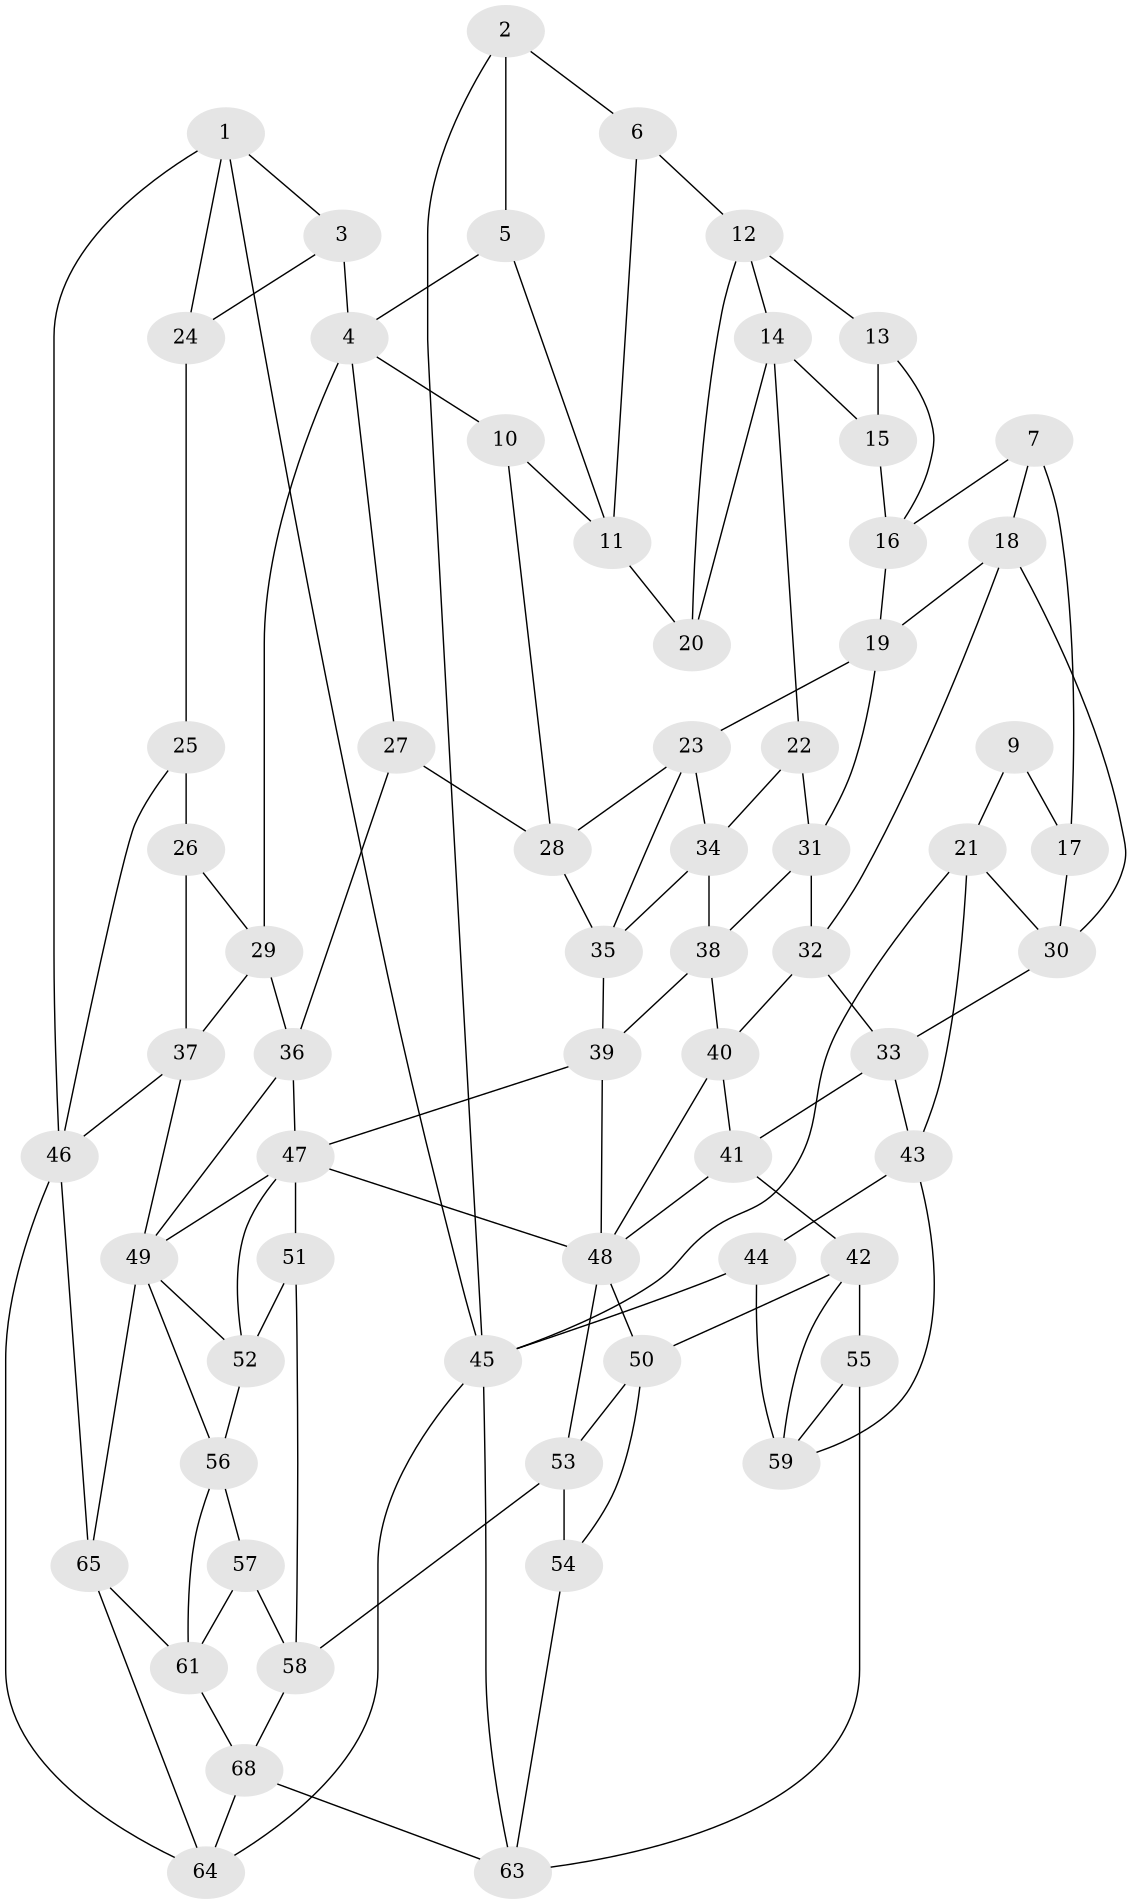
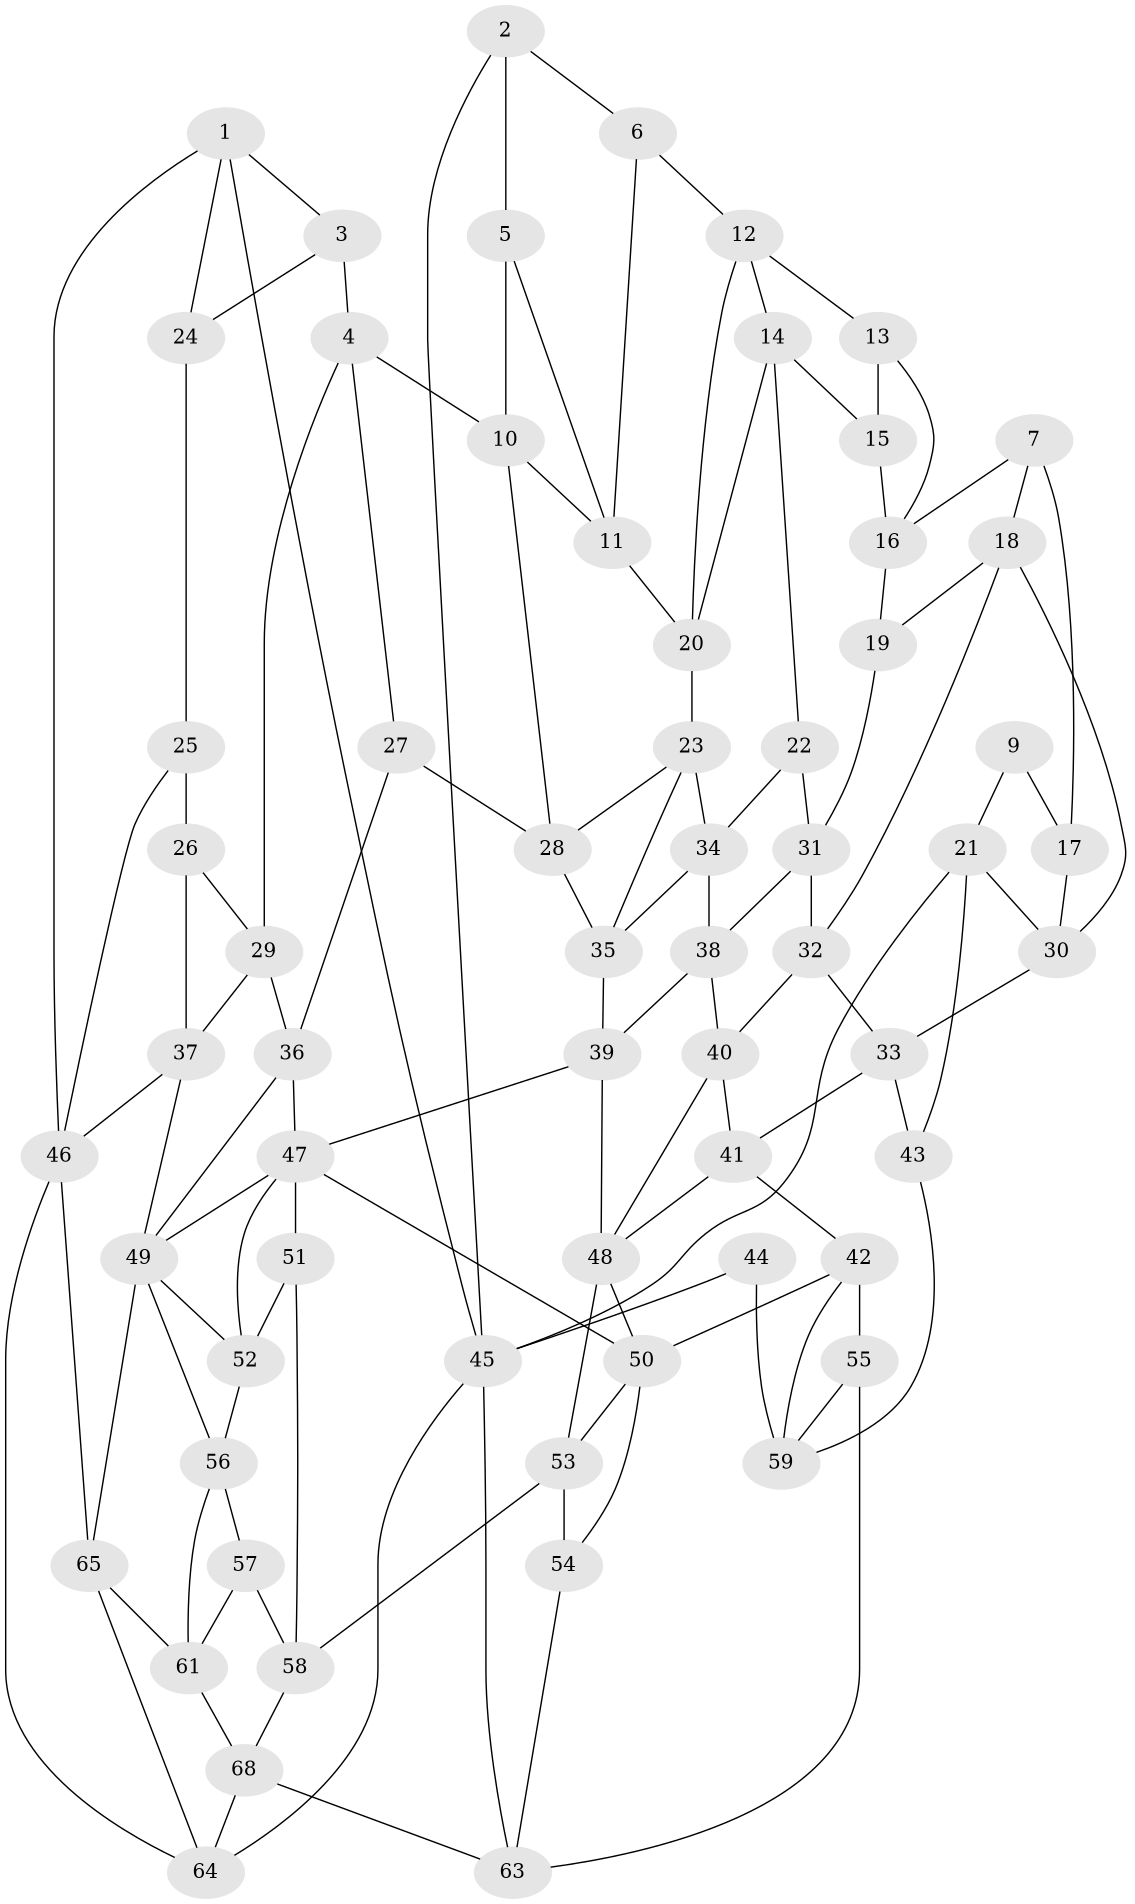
edge "5" -- "4": now "5" -- "10"
edge "19" -- "23": now "20" -- "23"
edge "43" -- "44": removed
edge "47" -- "48": now "47" -- "50"
